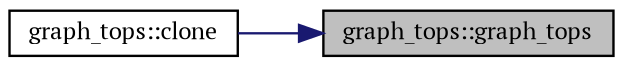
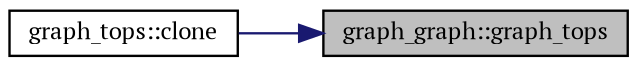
node "graph_tops::graph_tops": label "graph_tops::graph_tops" -> "graph_graph::graph_tops"
